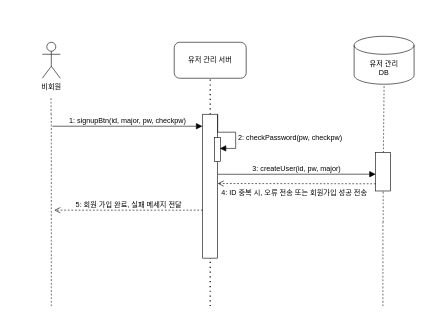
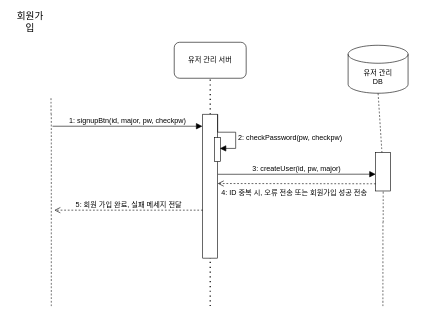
node "회원가입": added
node "비회원": removed
node "유저 관리 DB": moved (384, 60) -> (378, 69)
